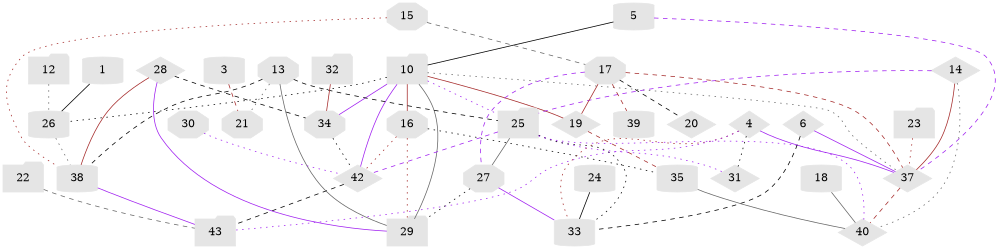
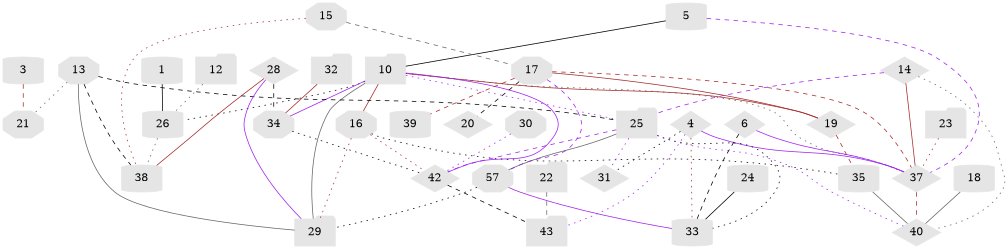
node "27": label "27" -> "57"
edge "38" -- "43": removed
